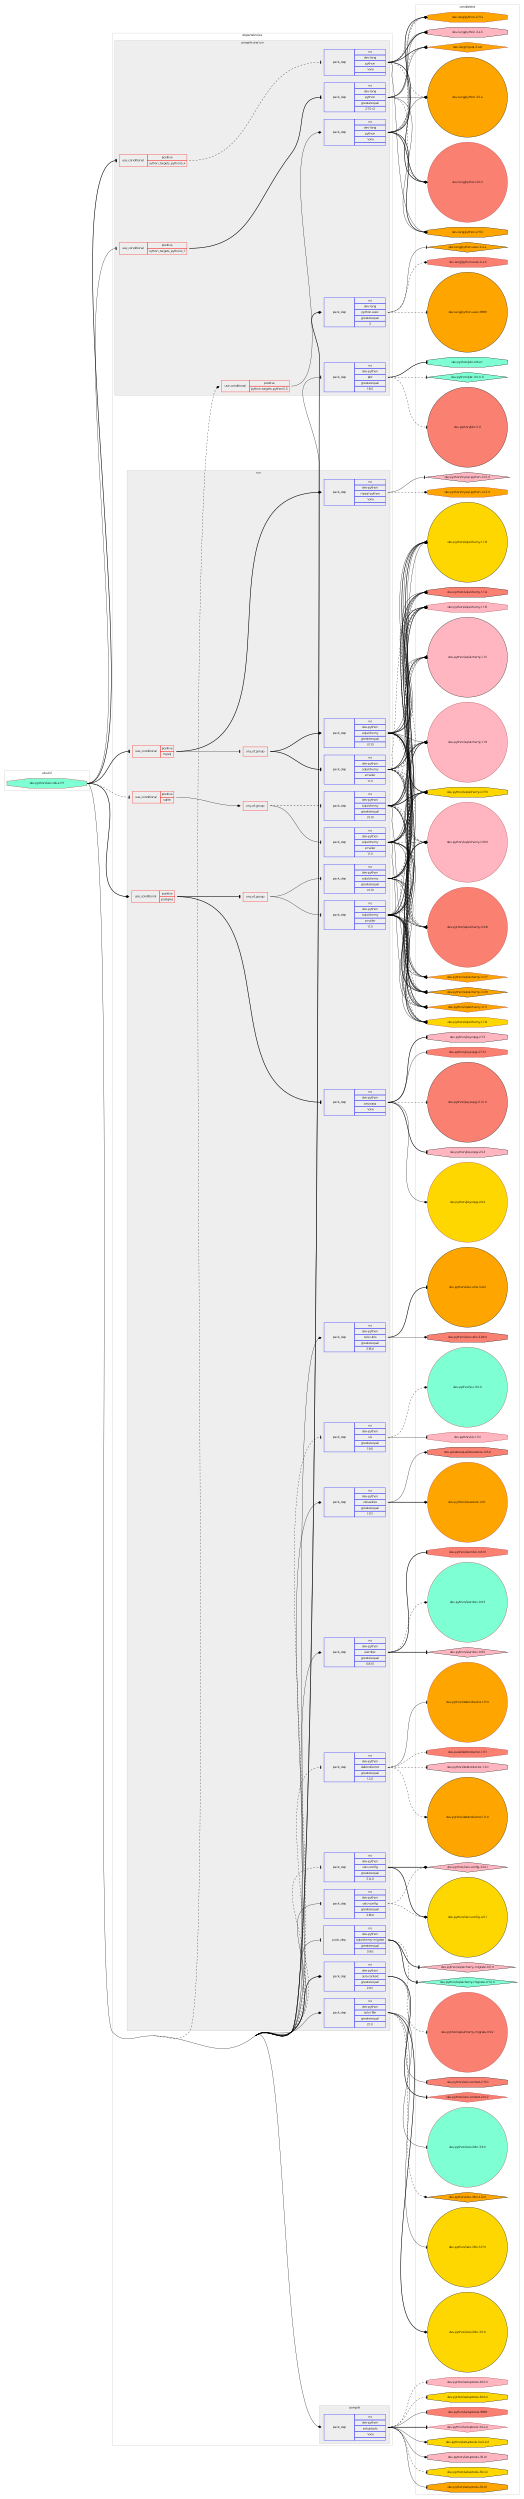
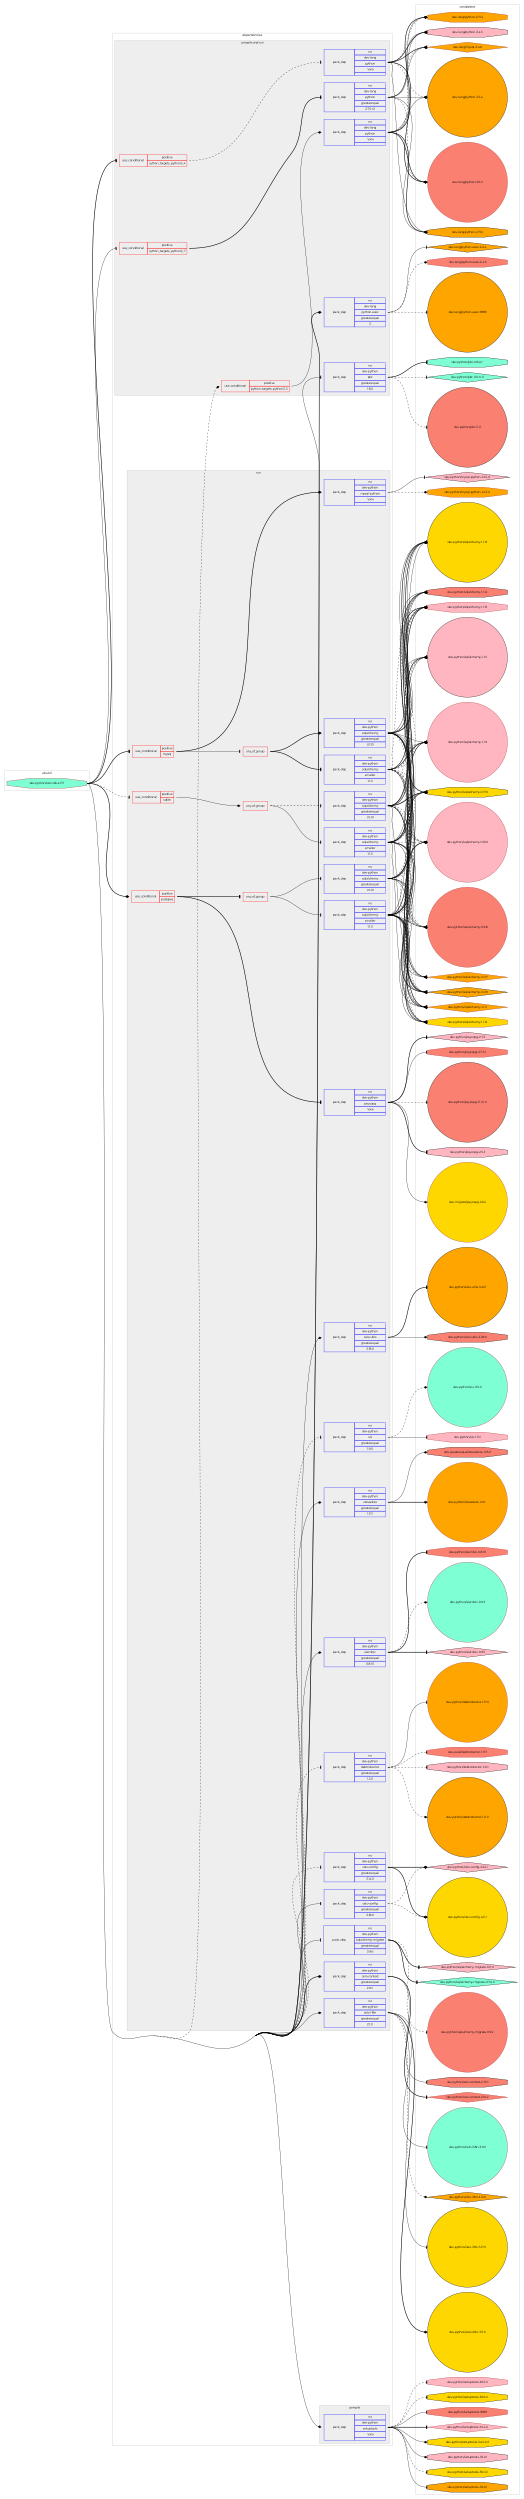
node "dev-python/psycopg-2.7.3": shape octagon -> diamond
node "dev-python/psycopg-2.6.2": label "dev-python/psycopg-2.6.2" -> "dev-migrate/psycopg-2.6.2"
node "dev-python/oslo-i18n-3.9.0": label "dev-python/oslo-i18n-3.9.0" -> "dev-python/oslo-i58n-3.9.0"
